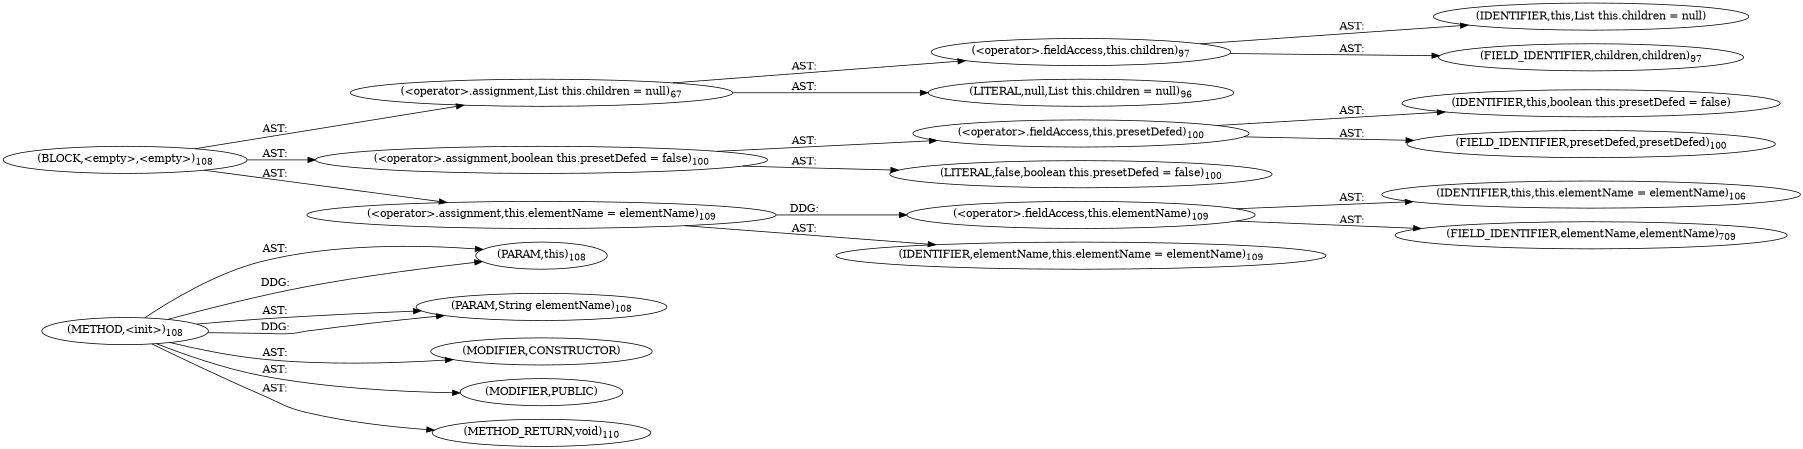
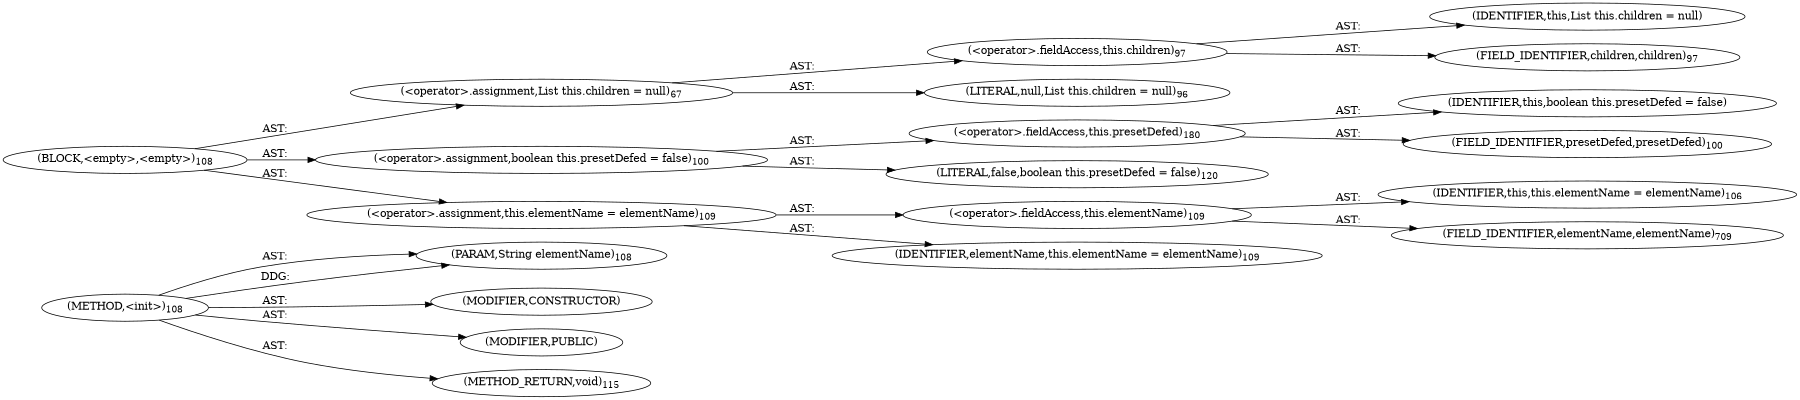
node "(<operator>.fieldAccess,this.presetDefed)": text "100" -> "180"
node "(LITERAL,false,boolean this.presetDefed = false)": text "100" -> "120"
edge "(<operator>.assignment,this.elementName = elementName)" -> "(<operator>.fieldAccess,this.elementName)": label "DDG: " -> "AST: "
node "(PARAM,this)": removed
node "(METHOD_RETURN,void)": text "110" -> "115"
